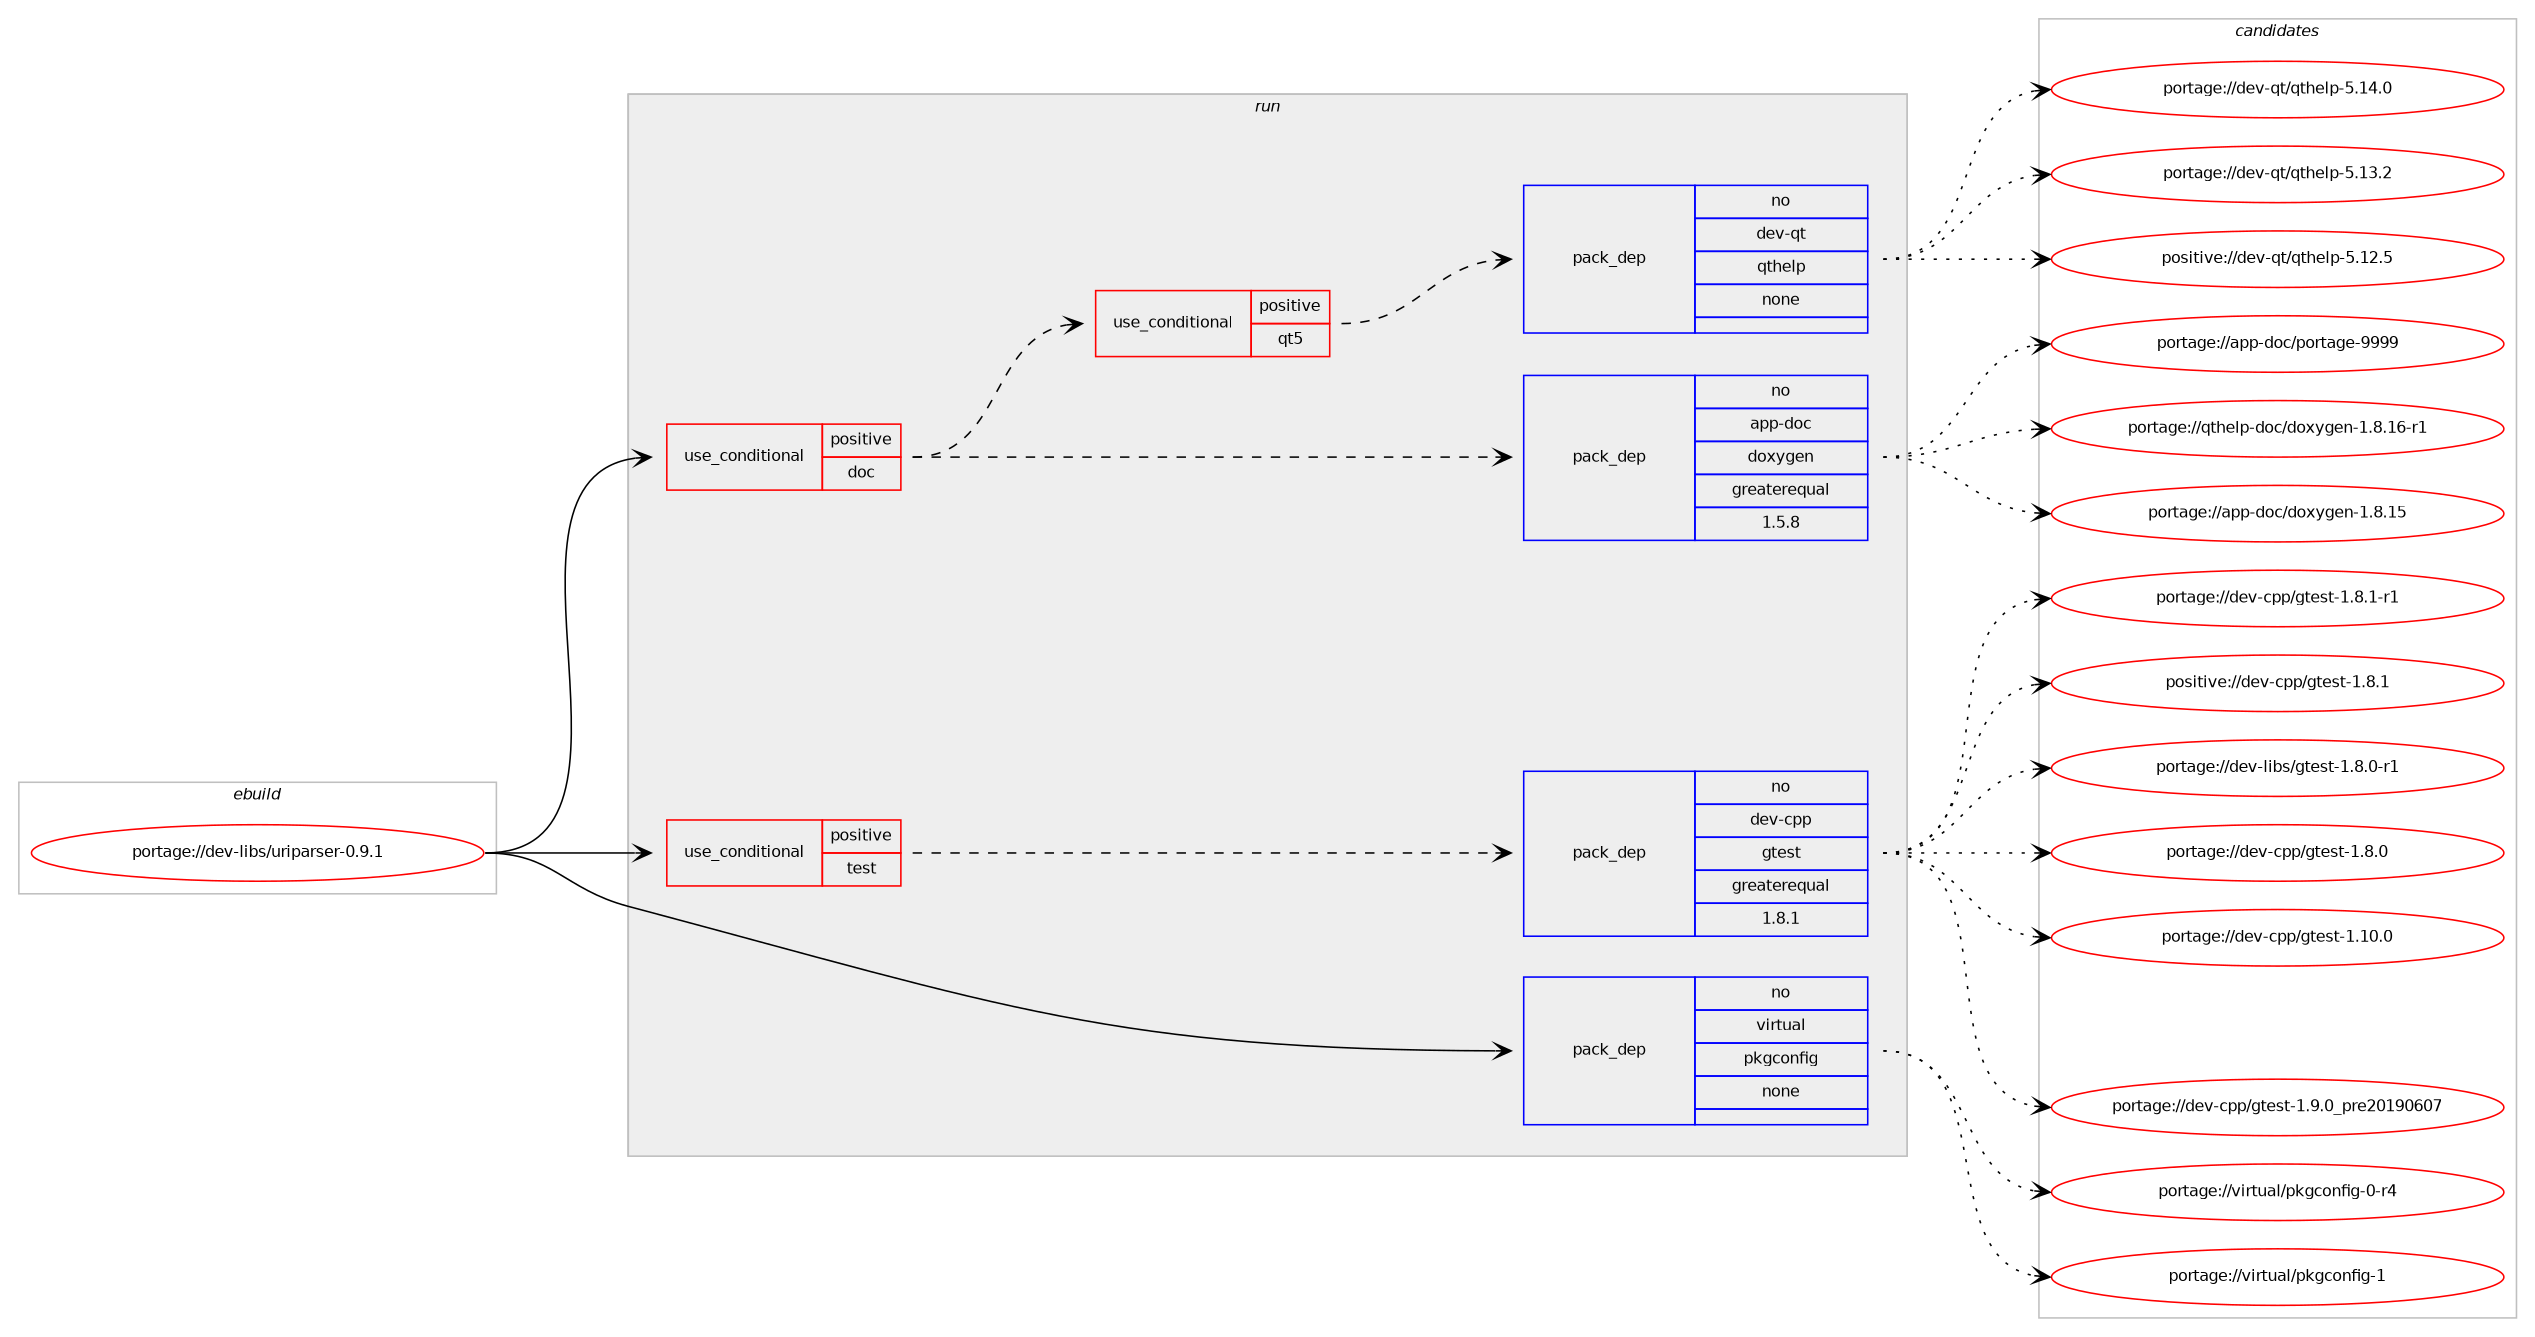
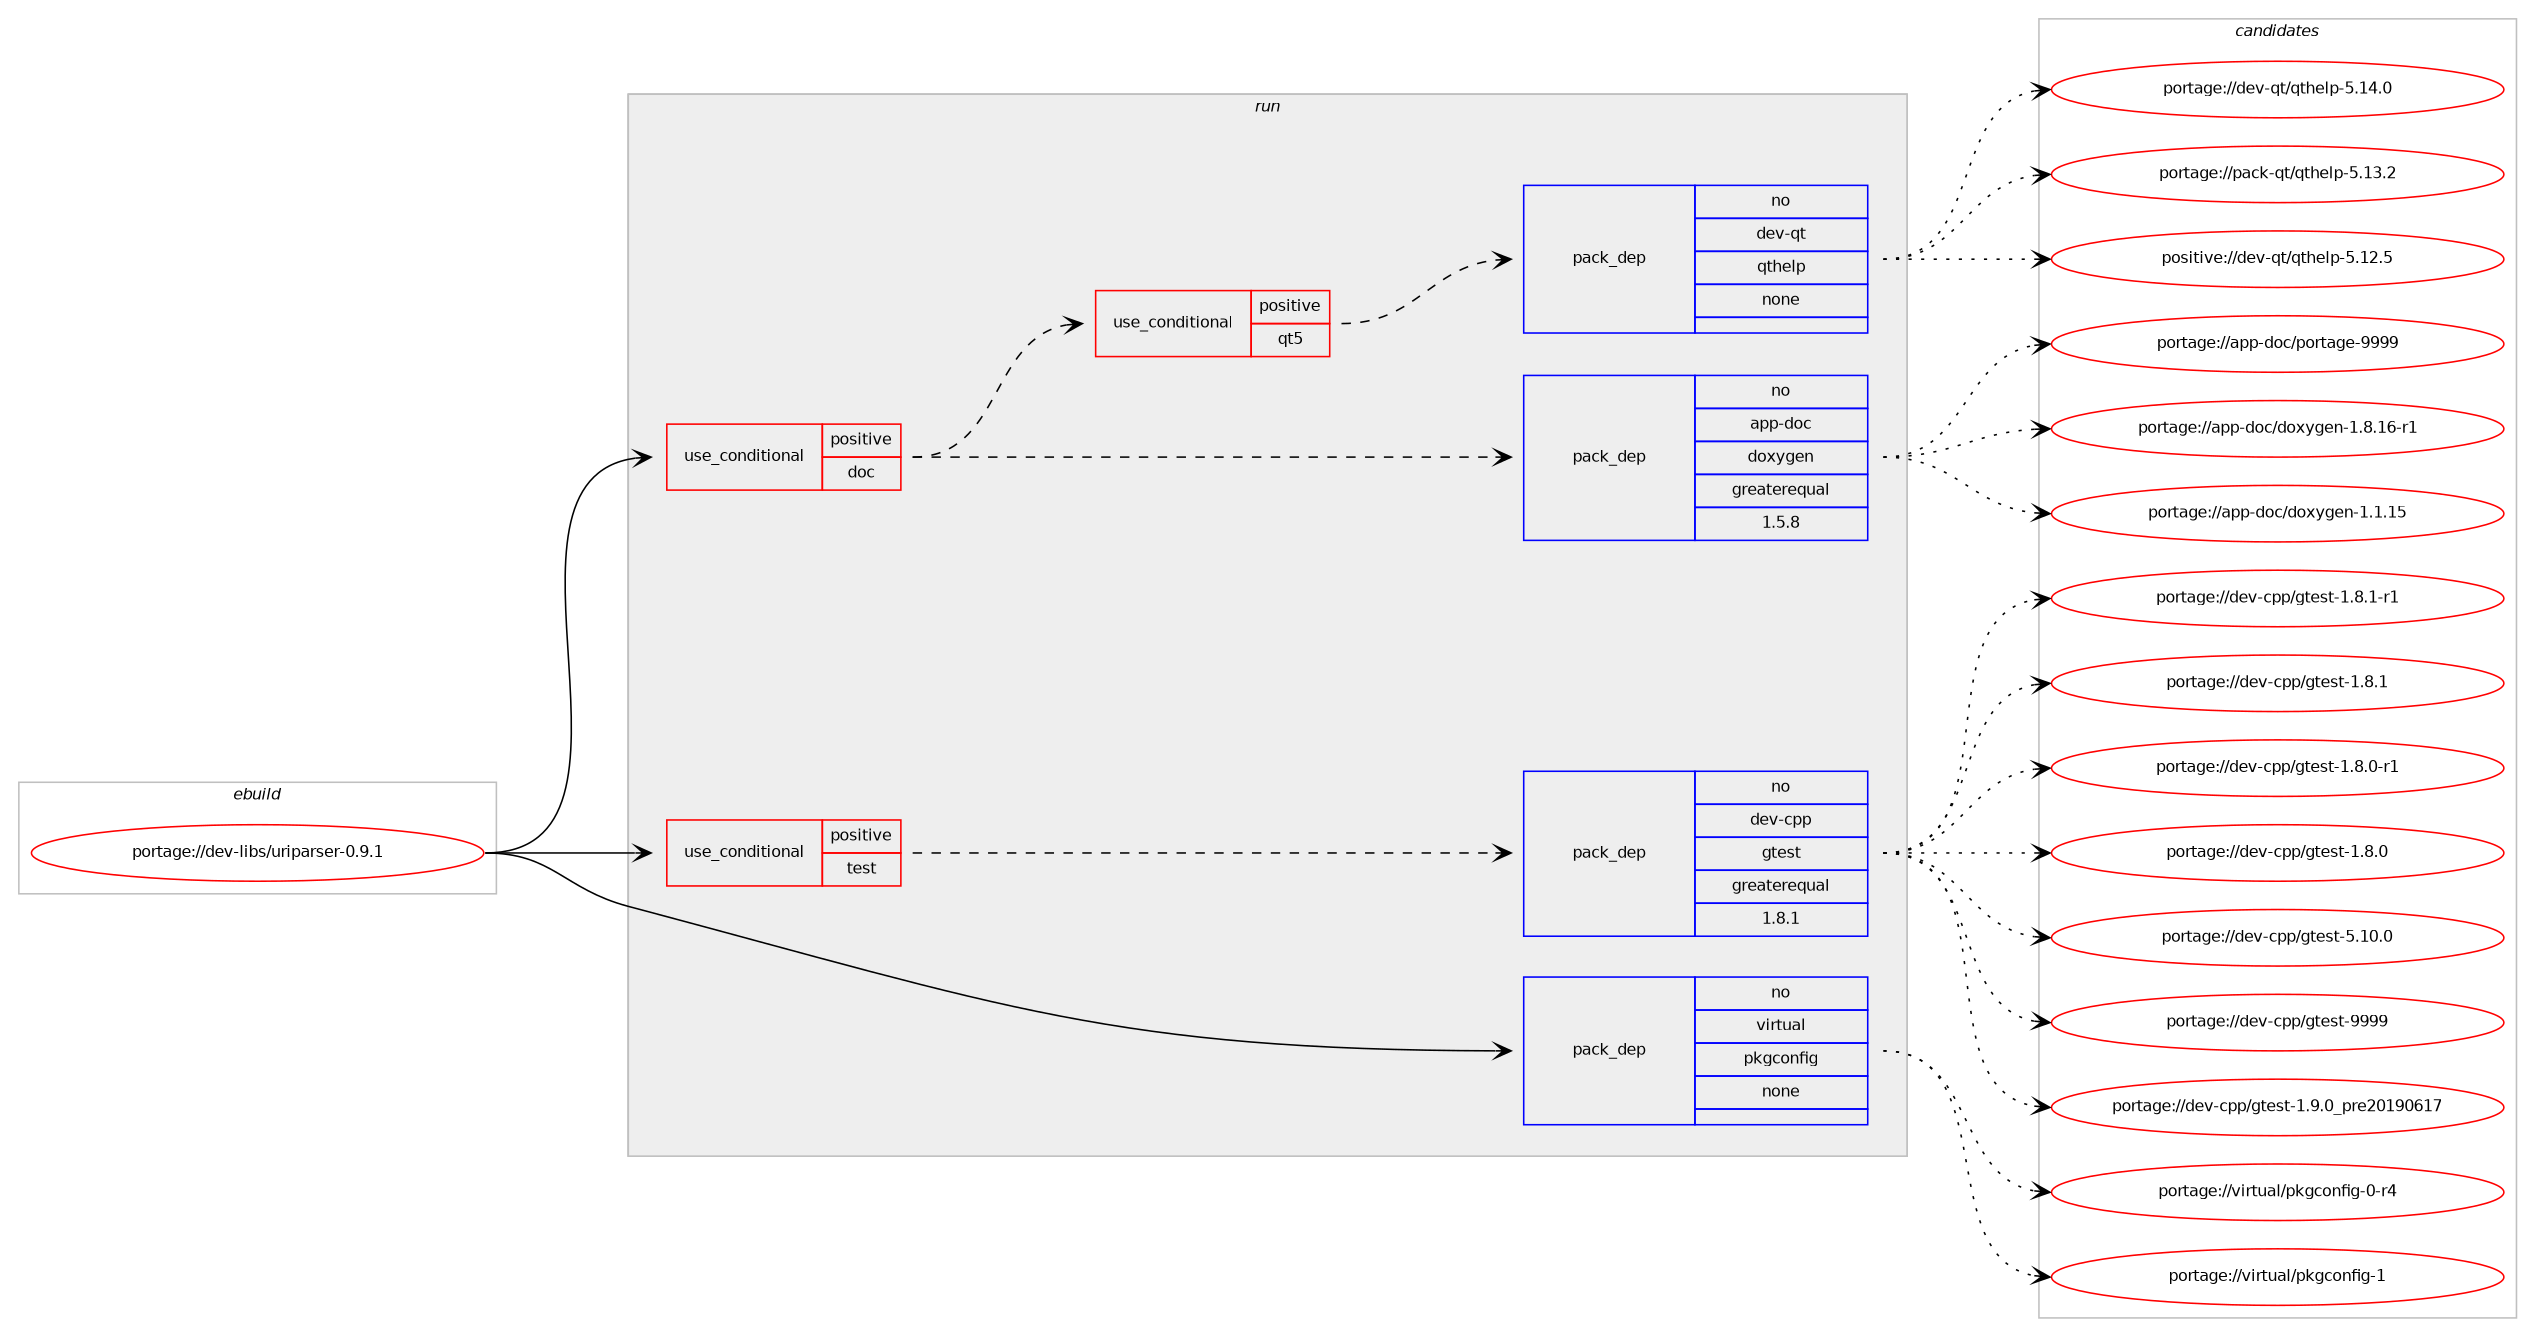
node "portage://dev-qt/qthelp-5.13.2": label "portage://dev-qt/qthelp-5.13.2" -> "portage://pack-qt/qthelp-5.13.2"
node "portage://qthelp-doc/doxygen-1.8.16-r1": label "portage://qthelp-doc/doxygen-1.8.16-r1" -> "portage://app-doc/doxygen-1.8.16-r1"
node "portage://app-doc/doxygen-1.8.15": label "portage://app-doc/doxygen-1.8.15" -> "portage://app-doc/doxygen-1.1.15"
node "positive://dev-cpp/gtest-1.8.1": label "positive://dev-cpp/gtest-1.8.1" -> "portage://dev-cpp/gtest-1.8.1"
node "portage://dev-libs/gtest-1.8.0-r1": label "portage://dev-libs/gtest-1.8.0-r1" -> "portage://dev-cpp/gtest-1.8.0-r1"
node "portage://dev-cpp/gtest-1.10.0": label "portage://dev-cpp/gtest-1.10.0" -> "portage://dev-cpp/gtest-5.10.0"
node "portage://dev-cpp/gtest-9999": added
node "portage://dev-cpp/gtest-1.9.0_pre20190607": label "portage://dev-cpp/gtest-1.9.0_pre20190607" -> "portage://dev-cpp/gtest-1.9.0_pre20190617"
